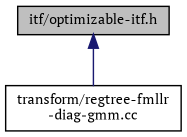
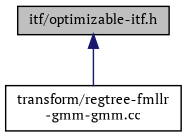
node "transform/regtree-fmllr -diag-gmm.cc": label "transform/regtree-fmllr -diag-gmm.cc" -> "transform/regtree-fmllr -gmm-gmm.cc"
